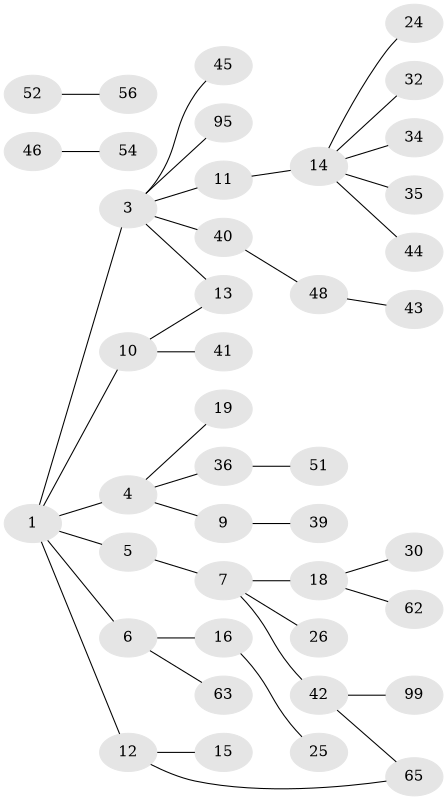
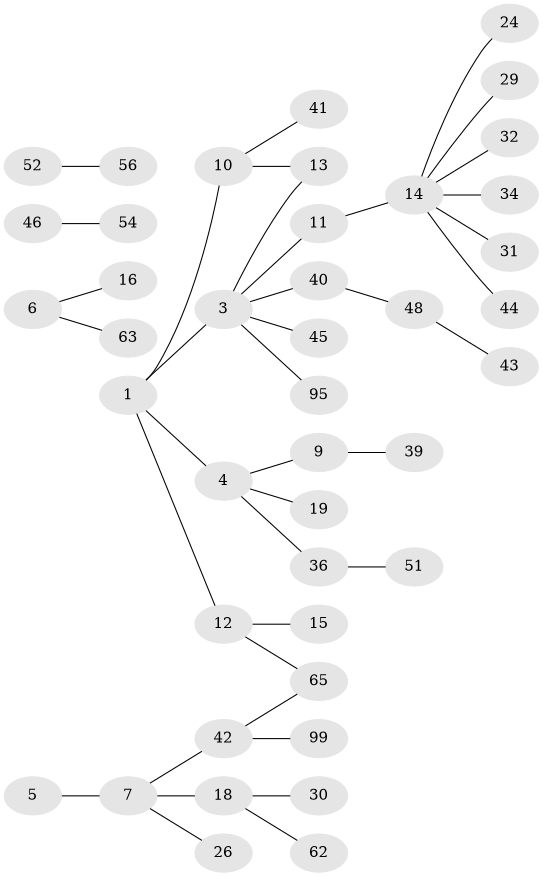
node "29": added
node "35": label "35" -> "31"
edge "1" -- "5": removed
edge "1" -- "6": removed
node "25": removed
